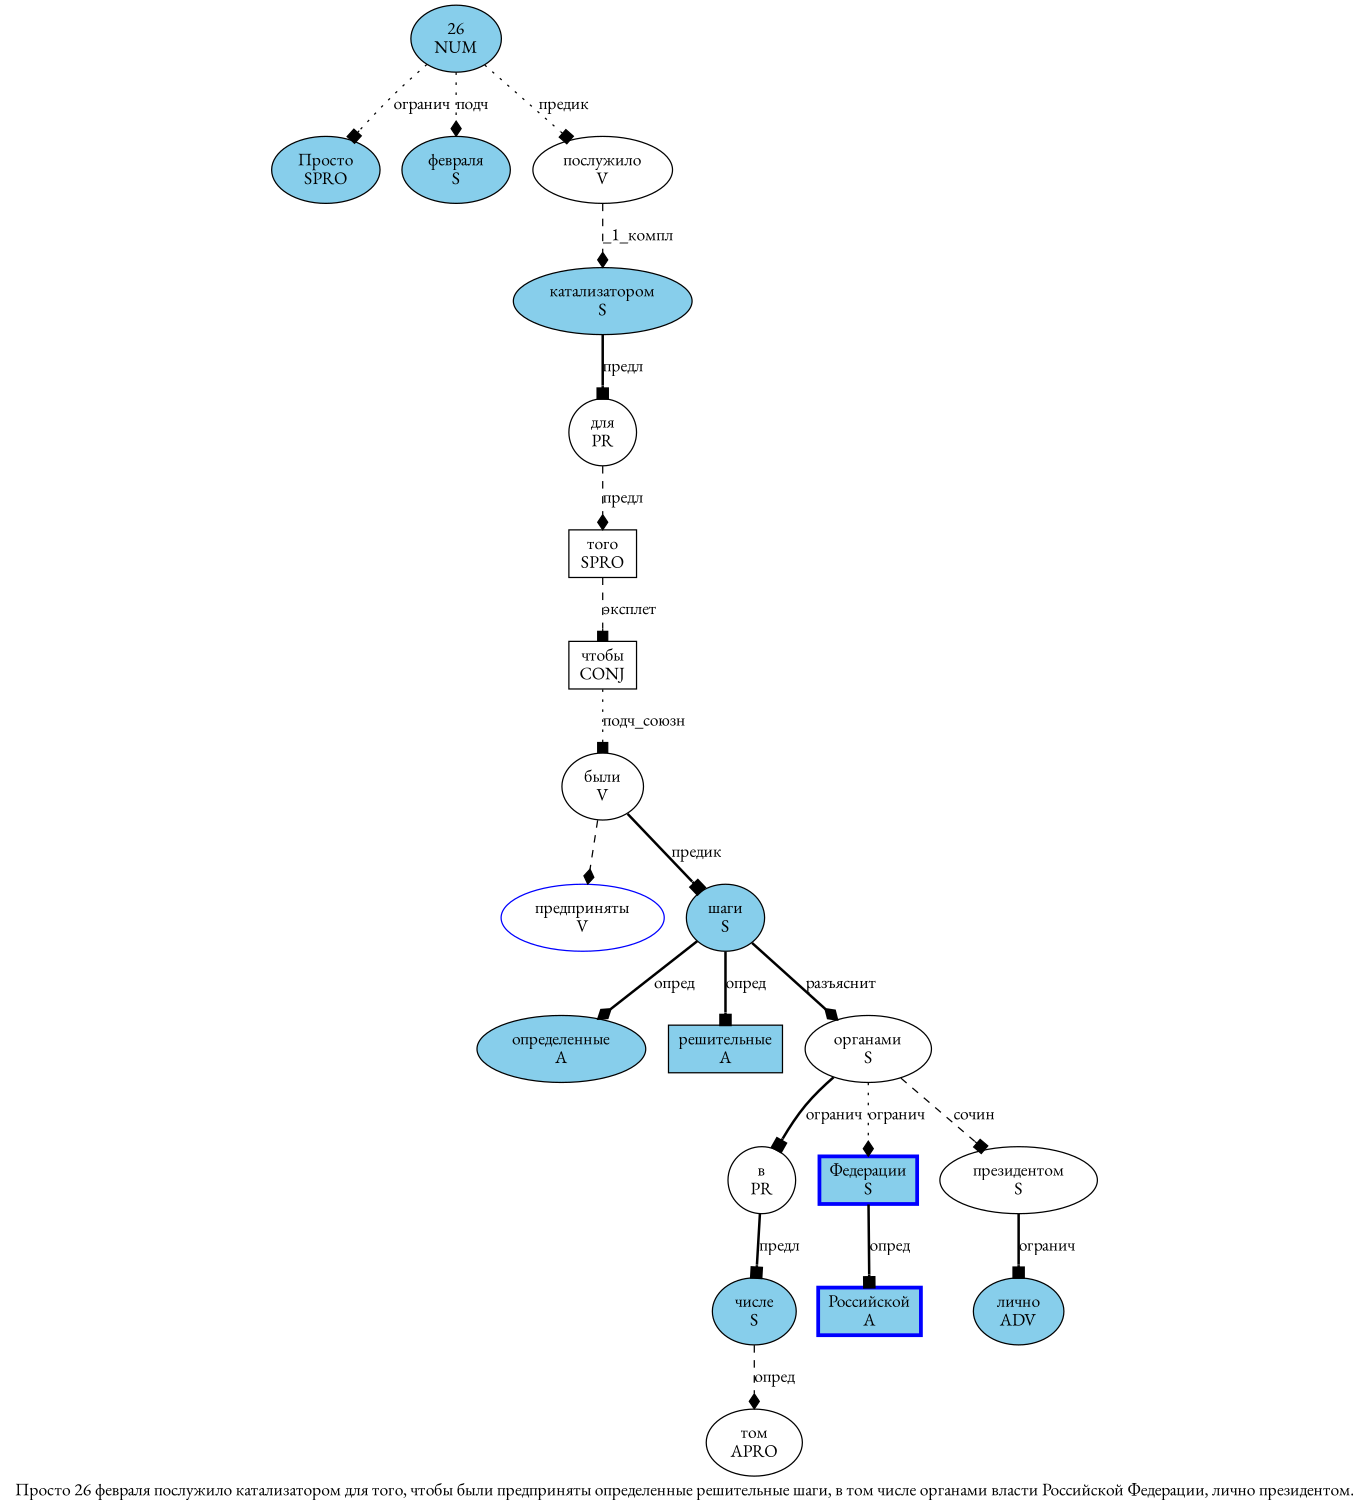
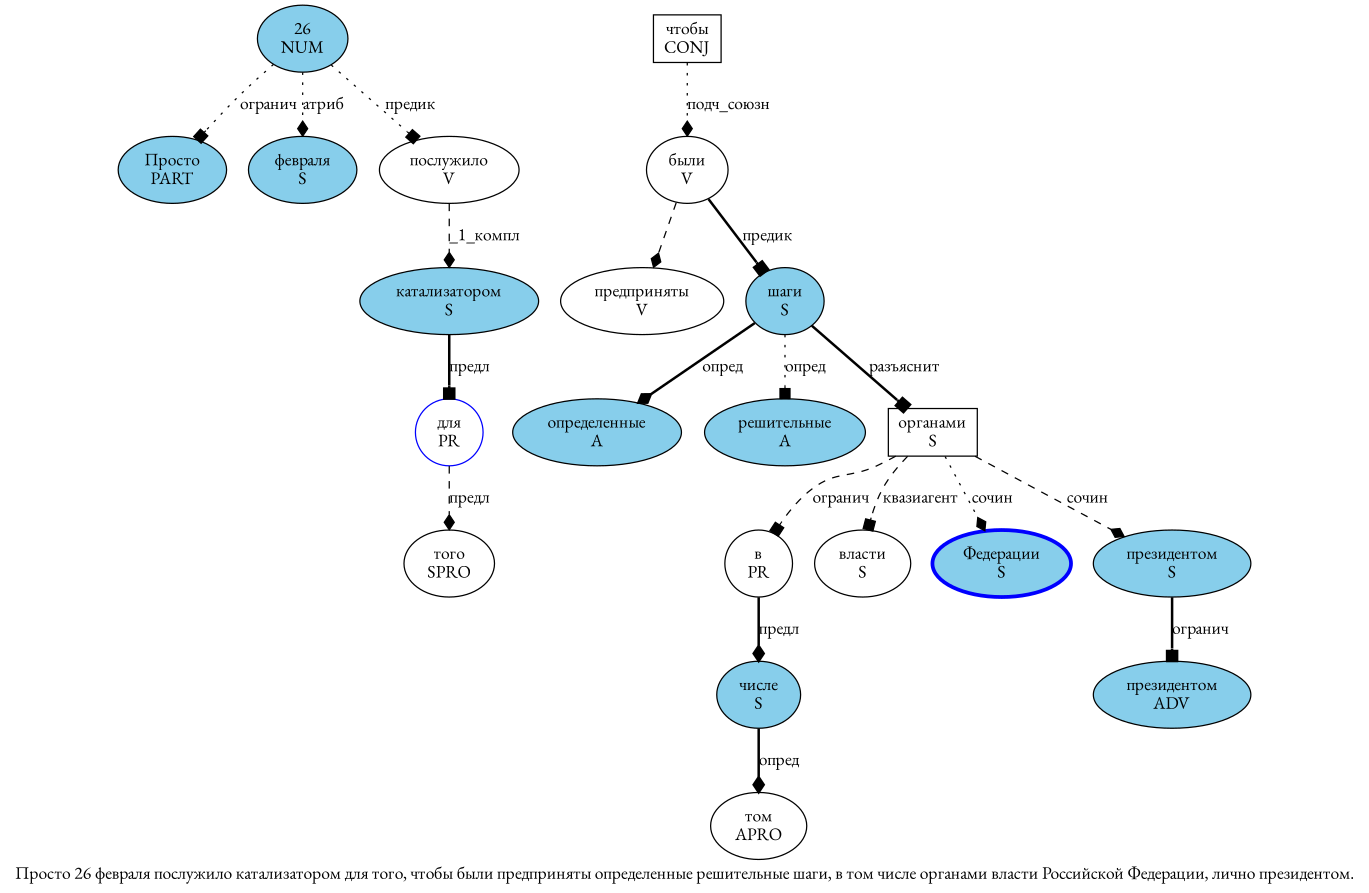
edge "26 NUM" -> "февраля S": label "подч" -> "атриб"
node "Просто SPRO": label "Просто SPRO" -> "Просто PART"
node "для PR": color black -> blue
node "того SPRO": shape box -> ellipse
node "власти S": added
edge "того SPRO" -> "чтобы CONJ": removed, label "эксплет"
edge "чтобы CONJ" -> "были V": arrowhead box -> diamond
node "предприняты V": color blue -> black
edge "шаги S" -> "органами S": arrowhead diamond -> box
edge "шаги S" -> "решительные A": style bold -> dotted
node "решительные A": shape box -> ellipse
node "органами S": shape ellipse -> box
edge "органами S" -> "в PR": style bold -> dashed
edge "органами S" -> "президентом S": arrowhead box -> diamond
edge "органами S" -> "Федерации S": label "огранич" -> "сочин"
node "Федерации S": shape box -> ellipse
node "президентом S": fillcolor white -> skyblue
edge "в PR" -> "числе S": arrowhead box -> diamond
node "Российской A": removed
node "лично ADV": label "лично ADV" -> "президентом ADV"
edge "числе S" -> "том APRO": style dashed -> bold
